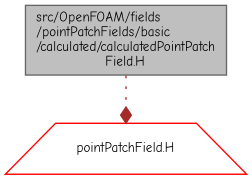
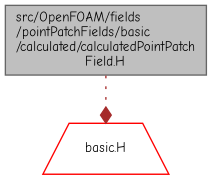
node "pointPatchField.H": label "pointPatchField.H" -> "basic.H"
